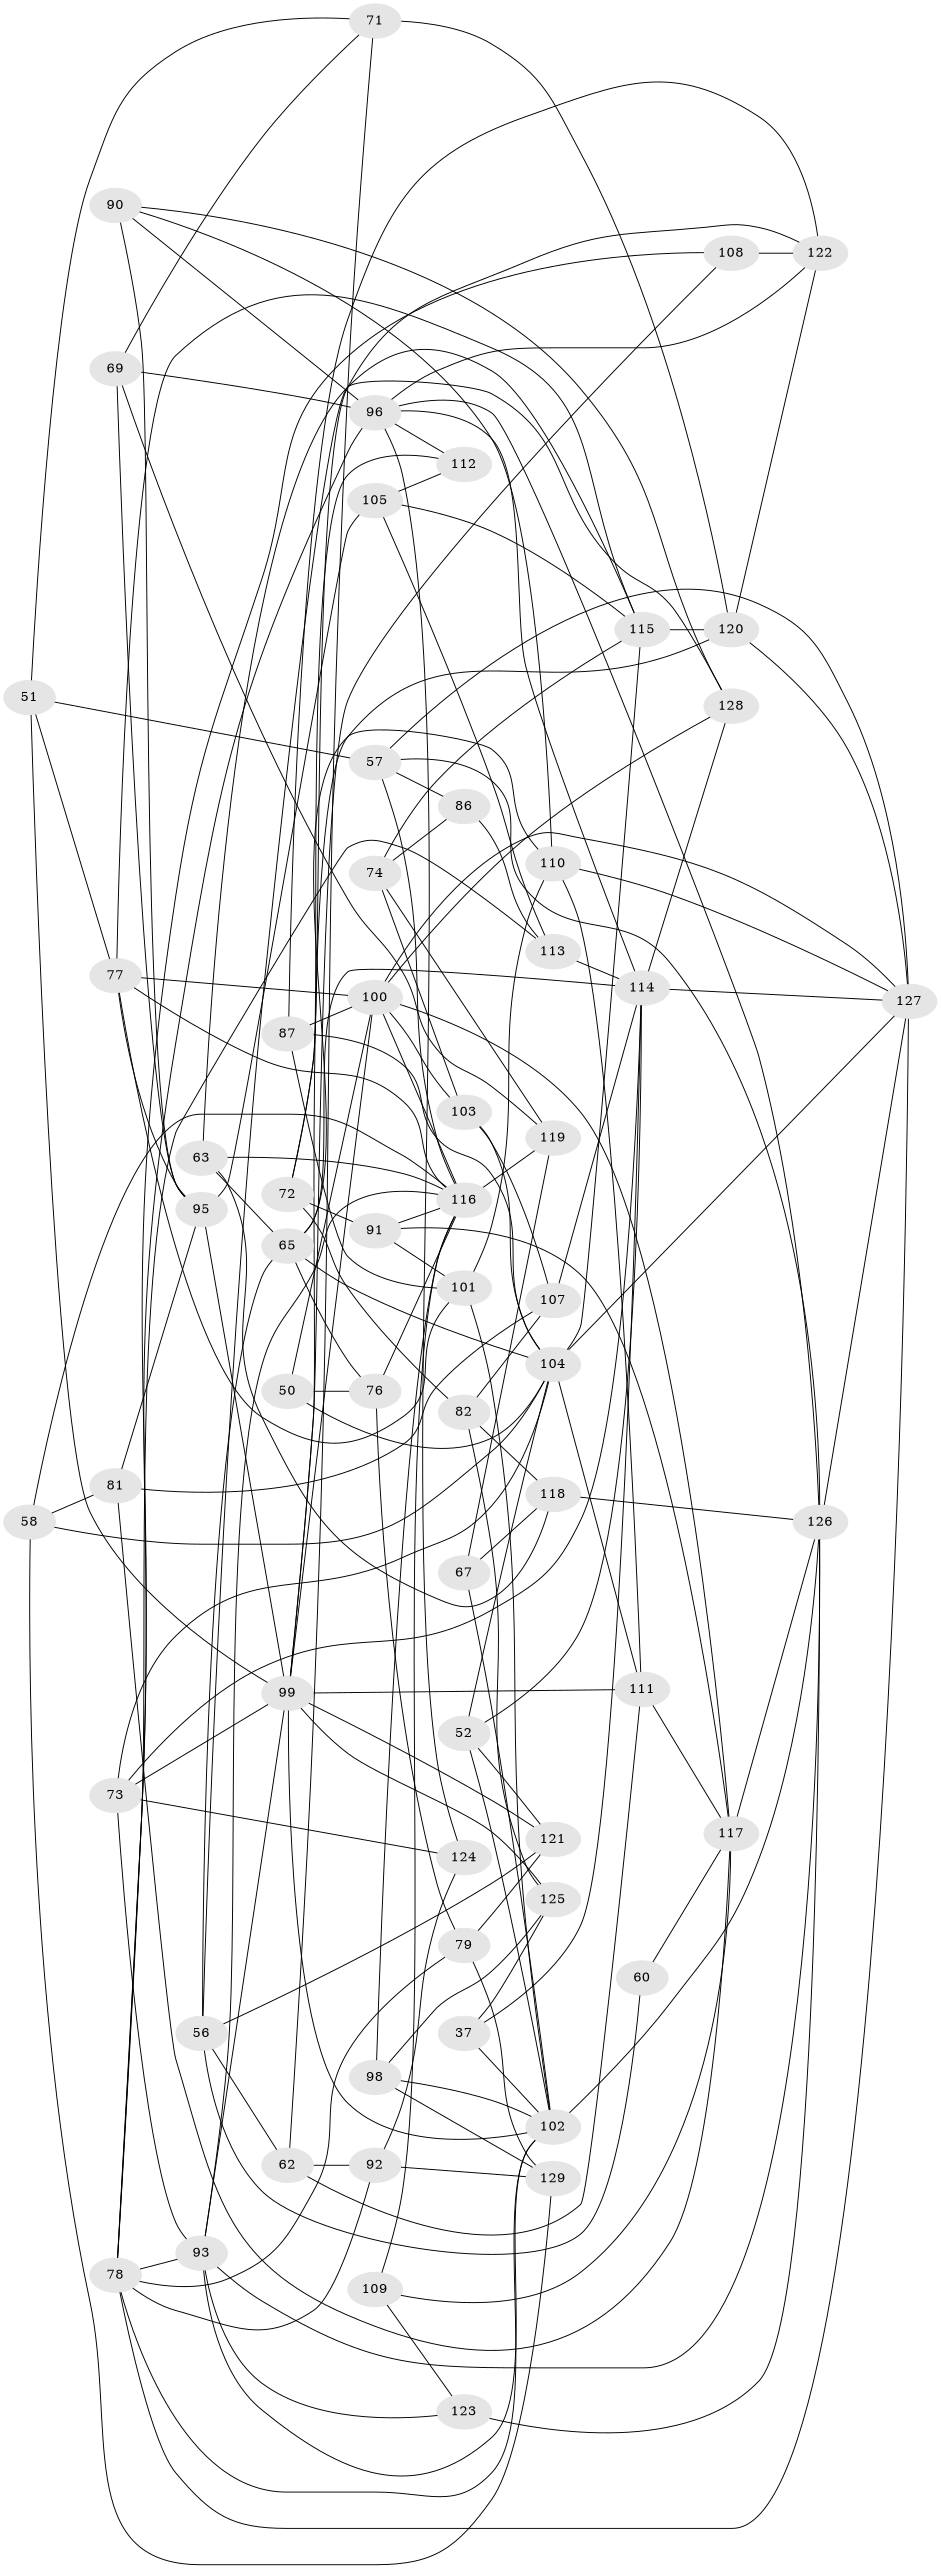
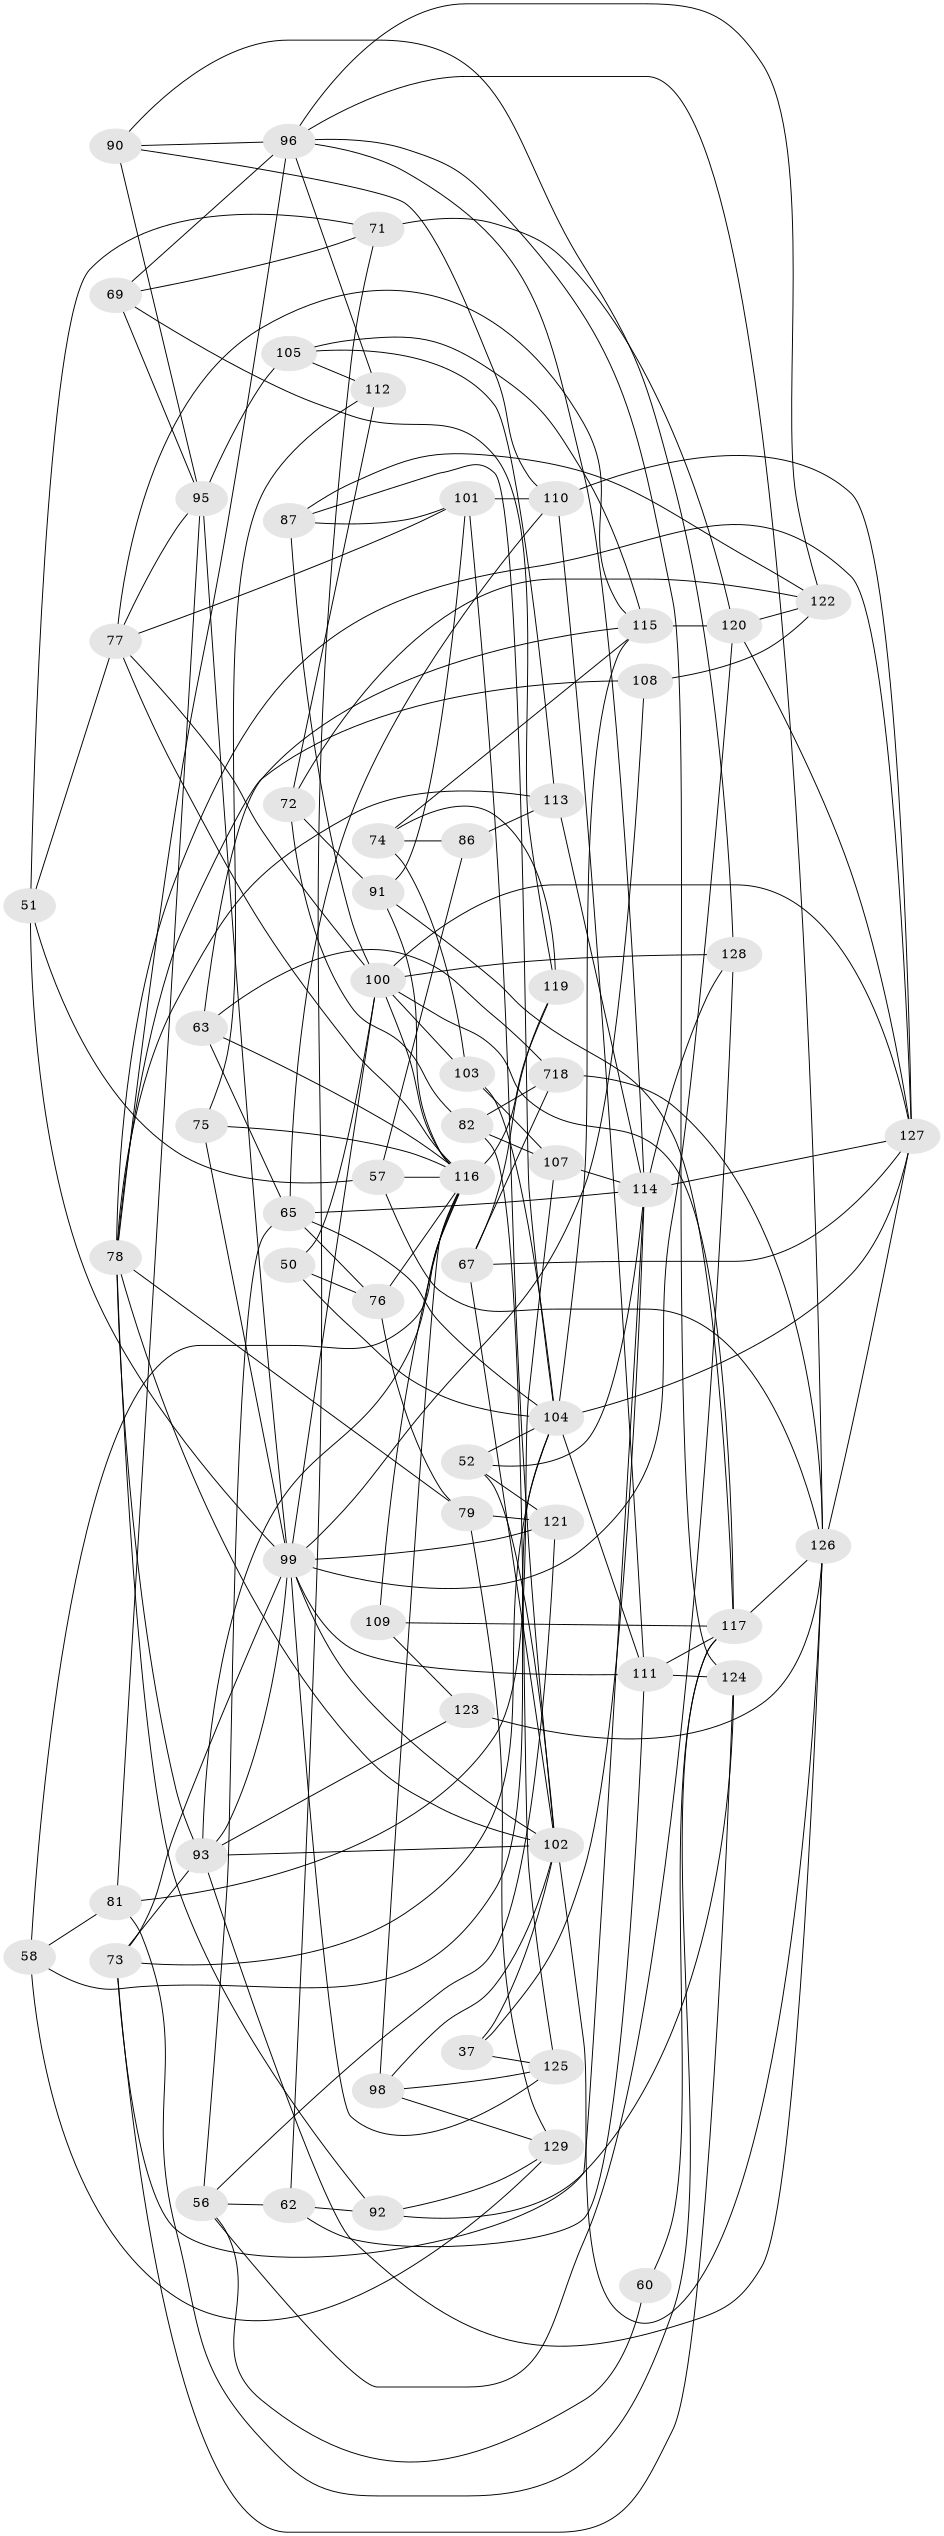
edge "57" -- "127": now "67" -- "127"
node "75": added
node "118": label "118" -> "718"
edge "111" -- "124": added
